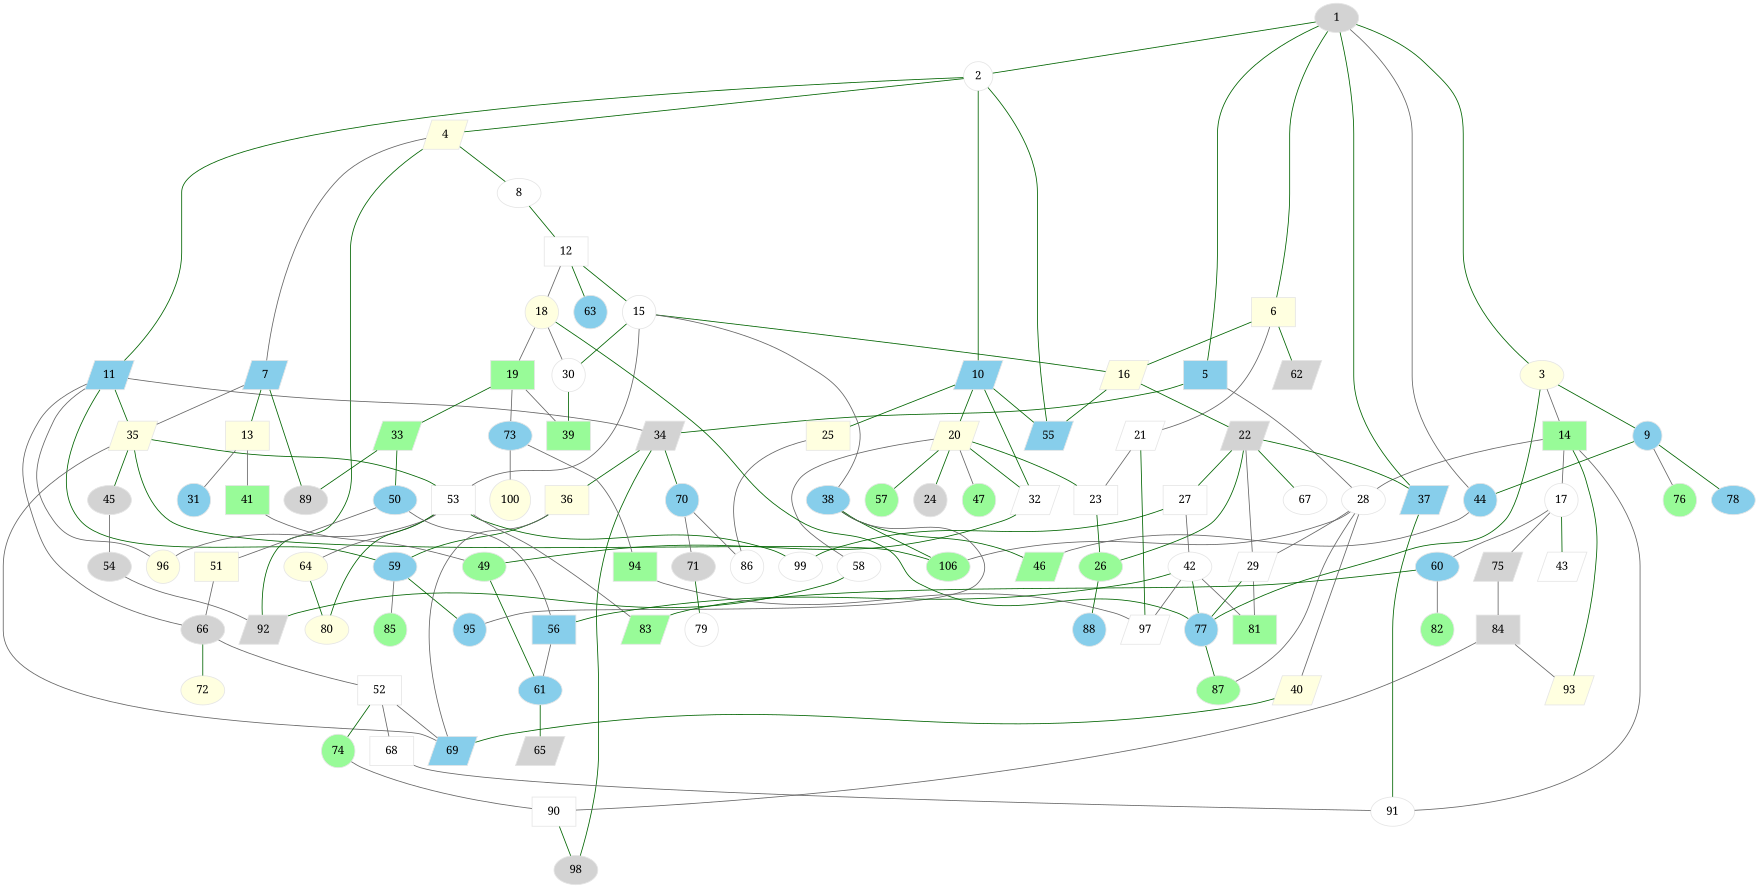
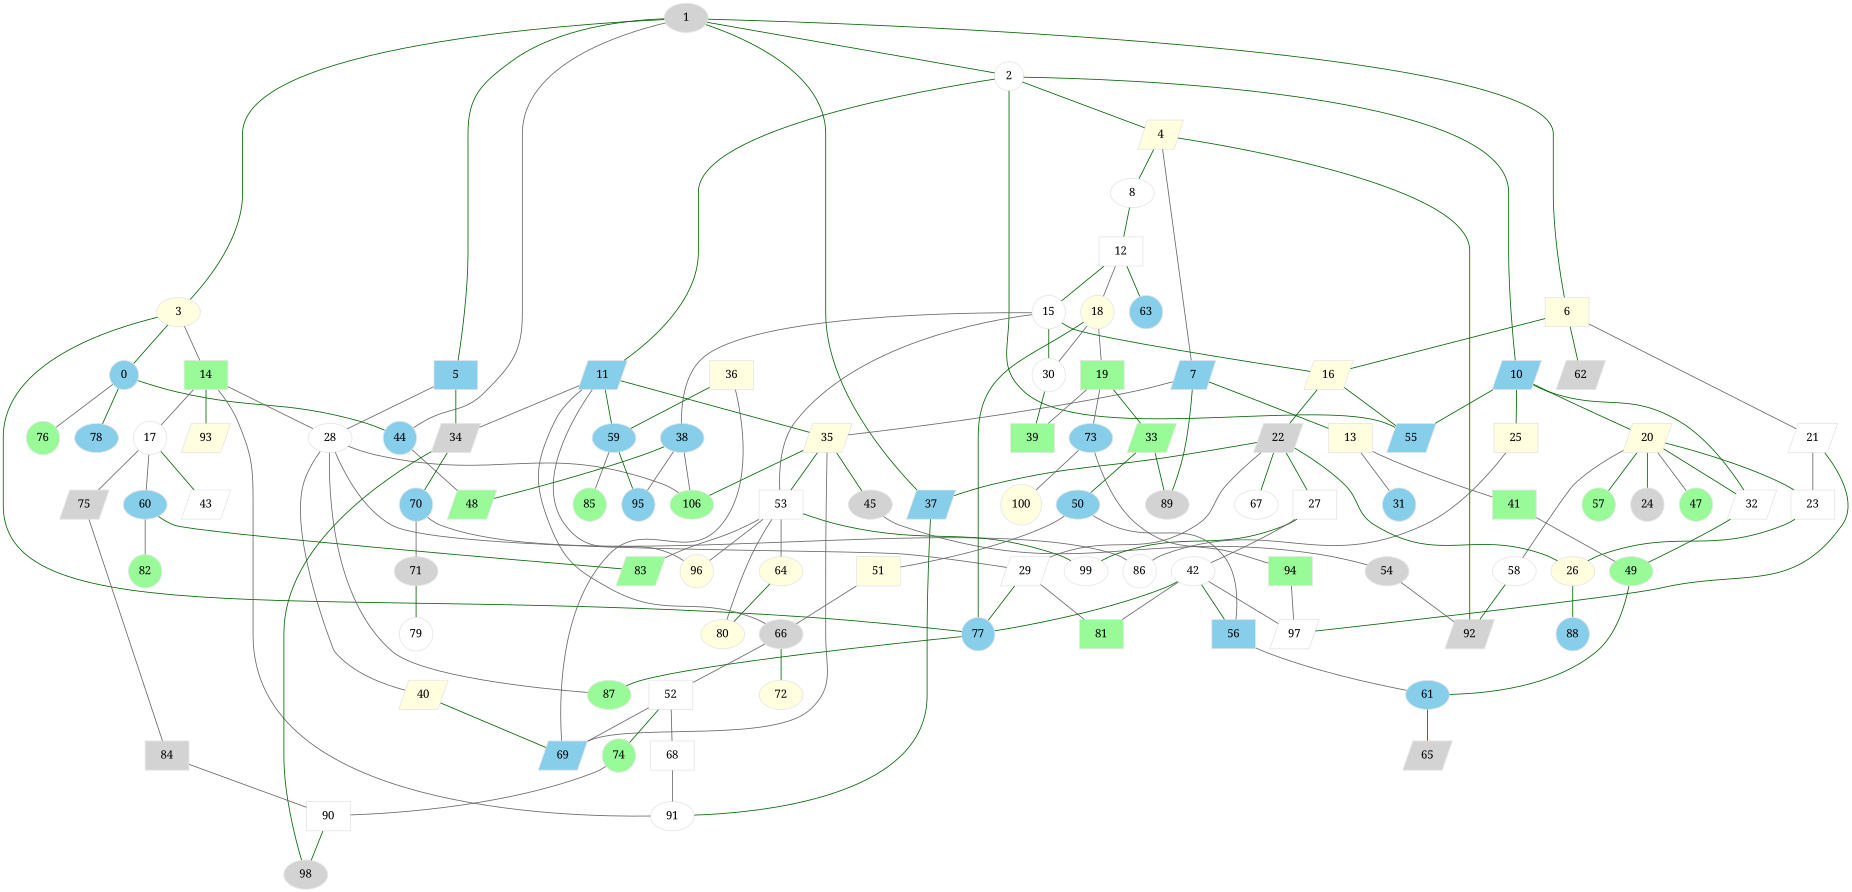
node "9": label "9" -> "0"
edge "34" -- "36": removed
edge "38" -- "106": color darkgreen -> gray40
edge "53" -- "80": color darkgreen -> gray40
node "46": label "46" -> "48"
node "26": fillcolor palegreen -> lightyellow
edge "84" -- "93": removed
